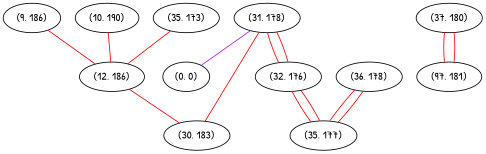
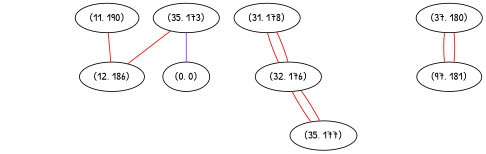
node "(9, 186)": removed
node "(10, 190)": label "(10, 190)" -> "(11, 190)"
edge "(31, 178)" -- "(0, 0)": now "(35, 173)" -- "(0, 0)"
node "(36, 178)": removed
node "(30, 183)": removed
